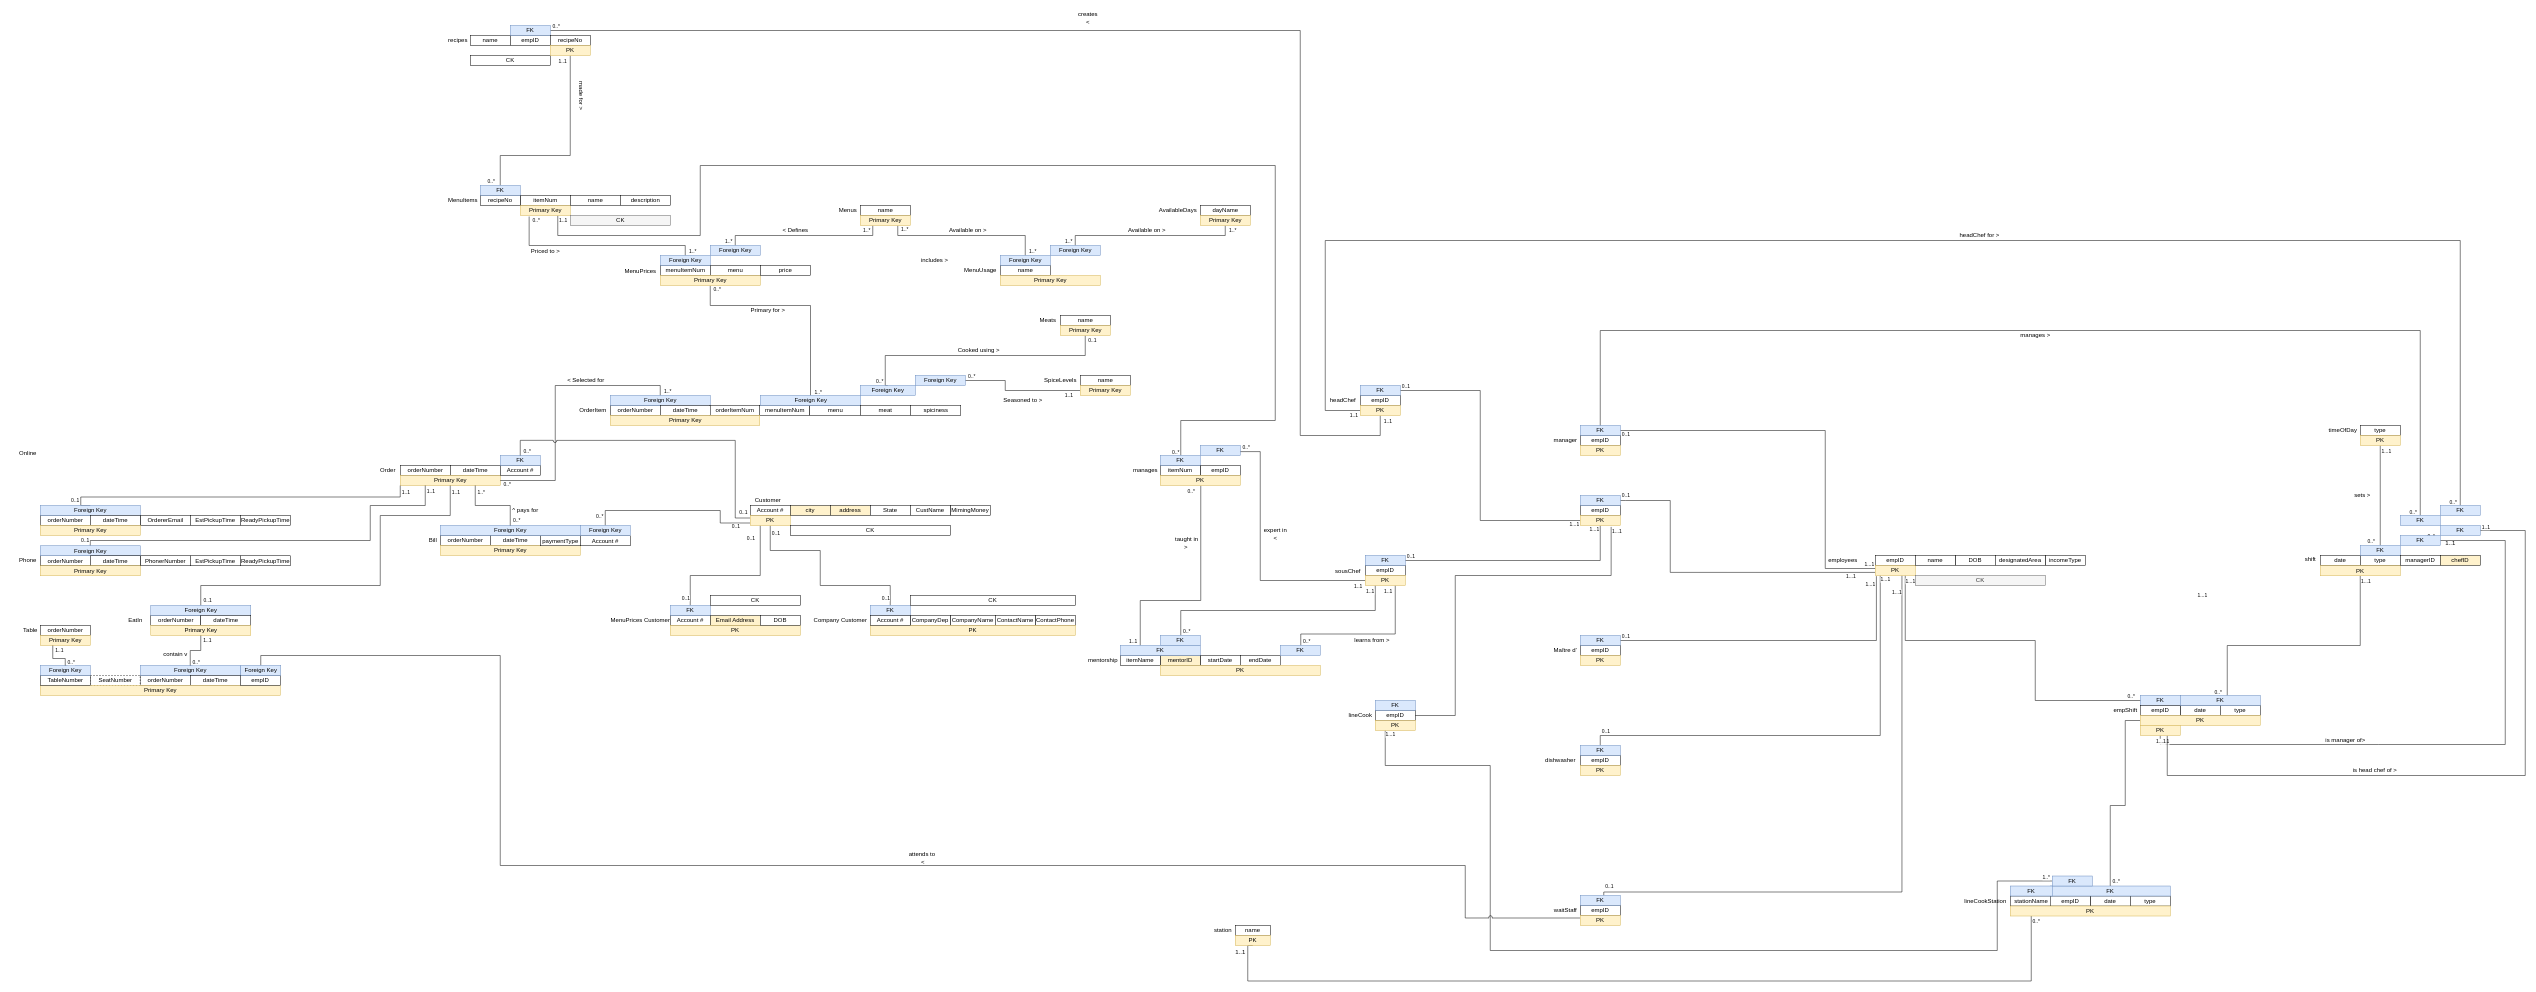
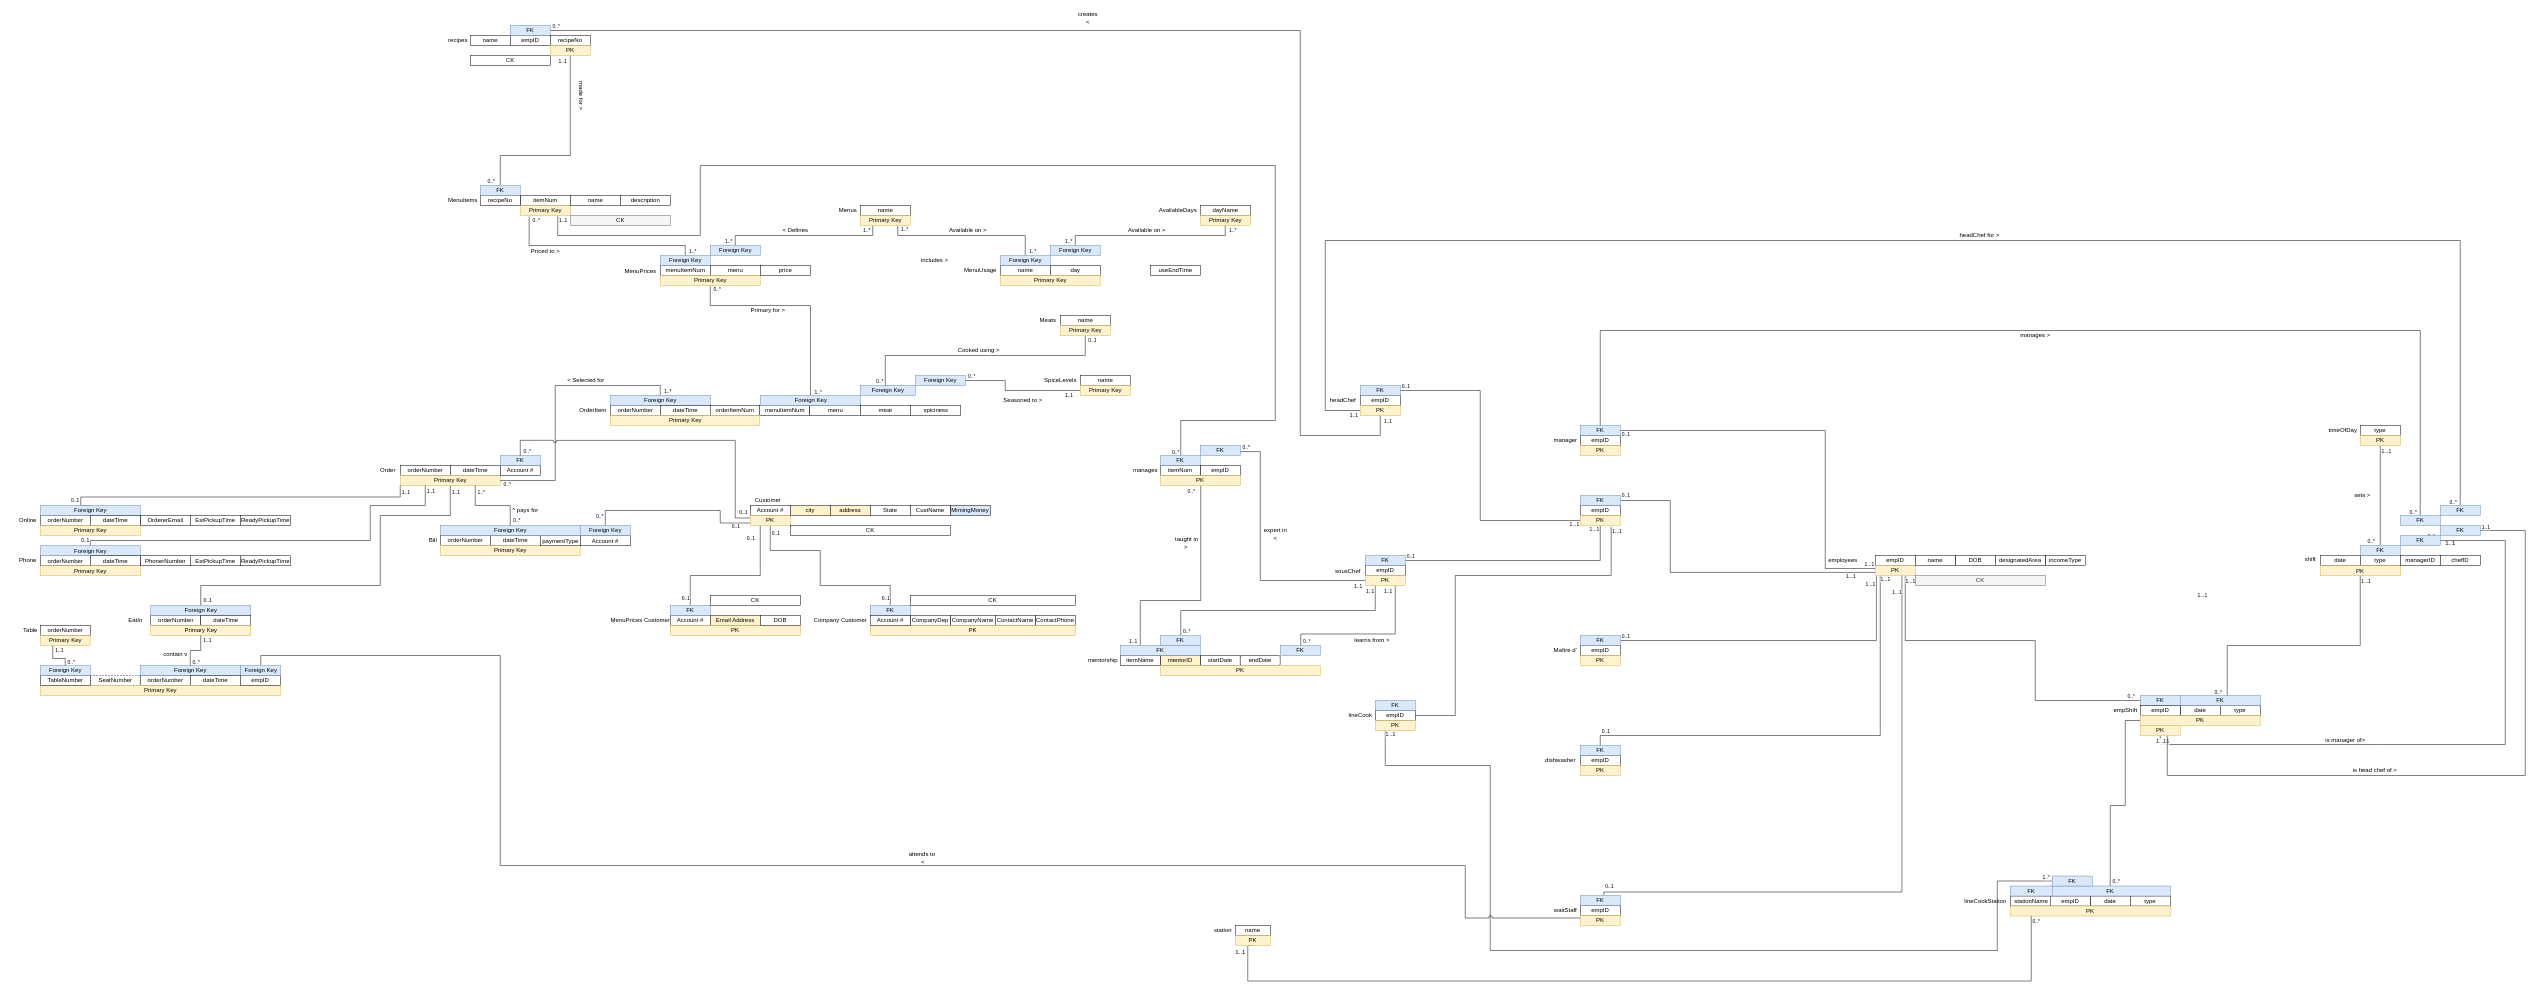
node "day": added
node "useEndTime": added
node "Online": moved (28, 453) -> (28, 520)
node "MimingMoney": fillcolor #ffffff -> #dae8fc
node "chefID": fillcolor #fff2cc -> #ffffff
node "endDate": shape rectangle -> rounded rectangle
